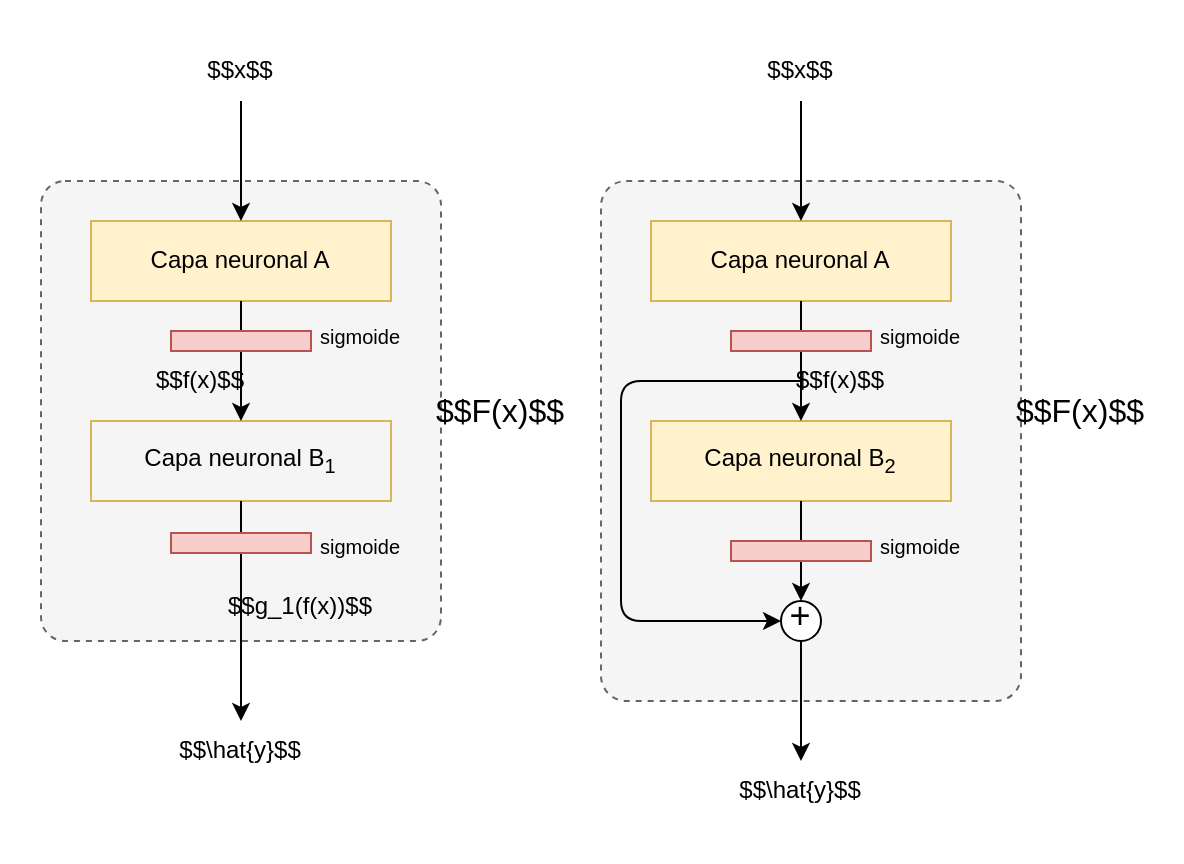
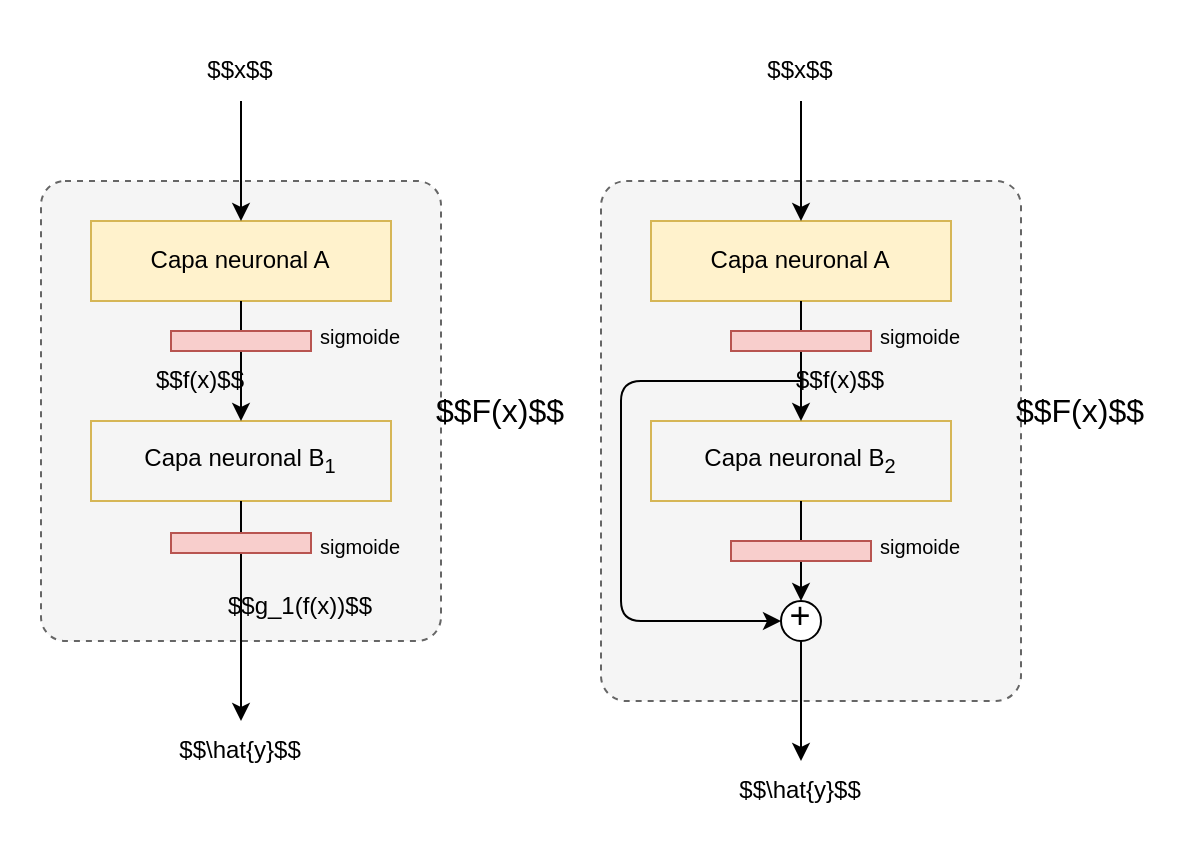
node "Capa neuronal B2": fillcolor #fff2cc -> #f5f5f5
